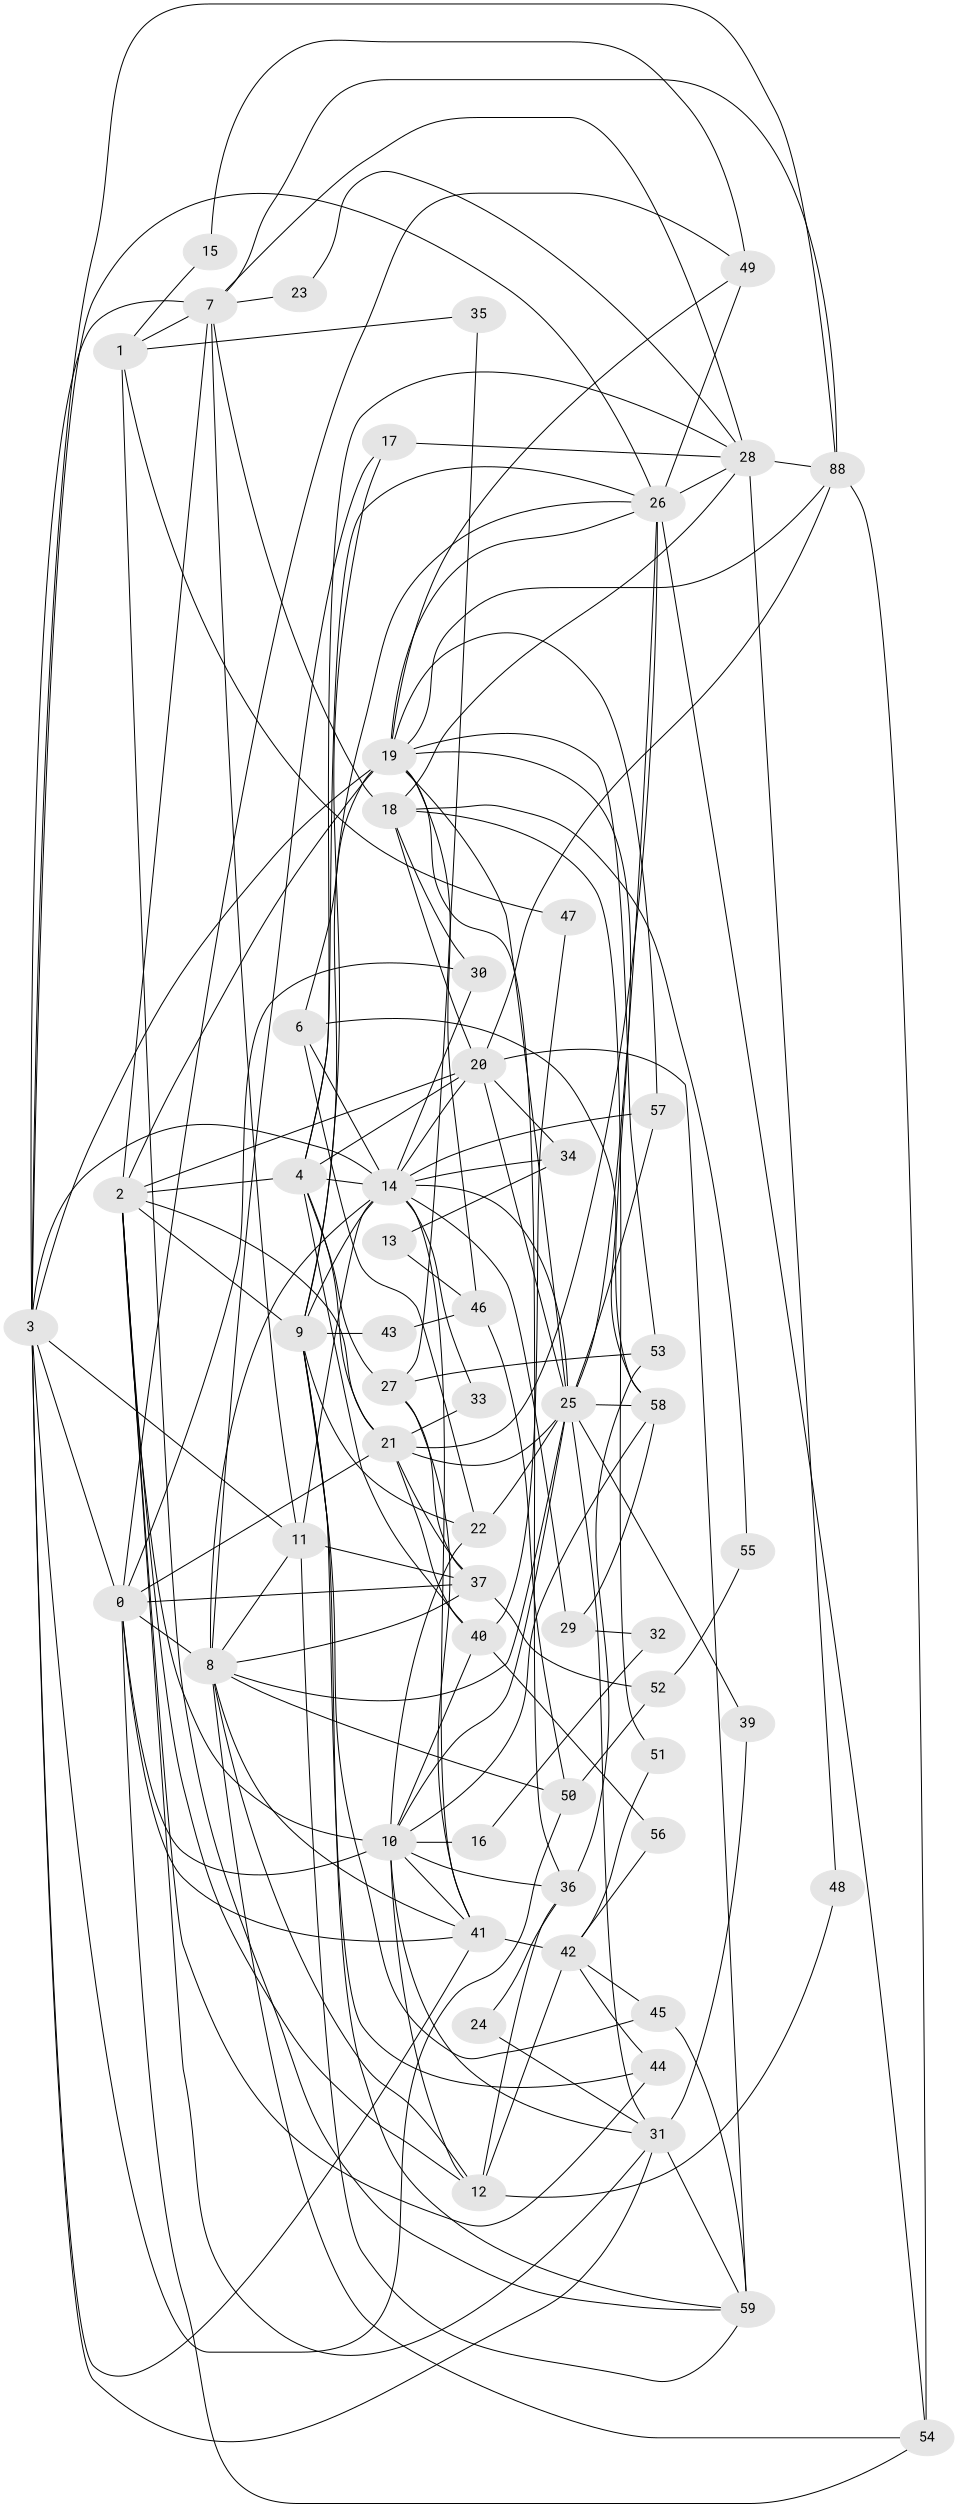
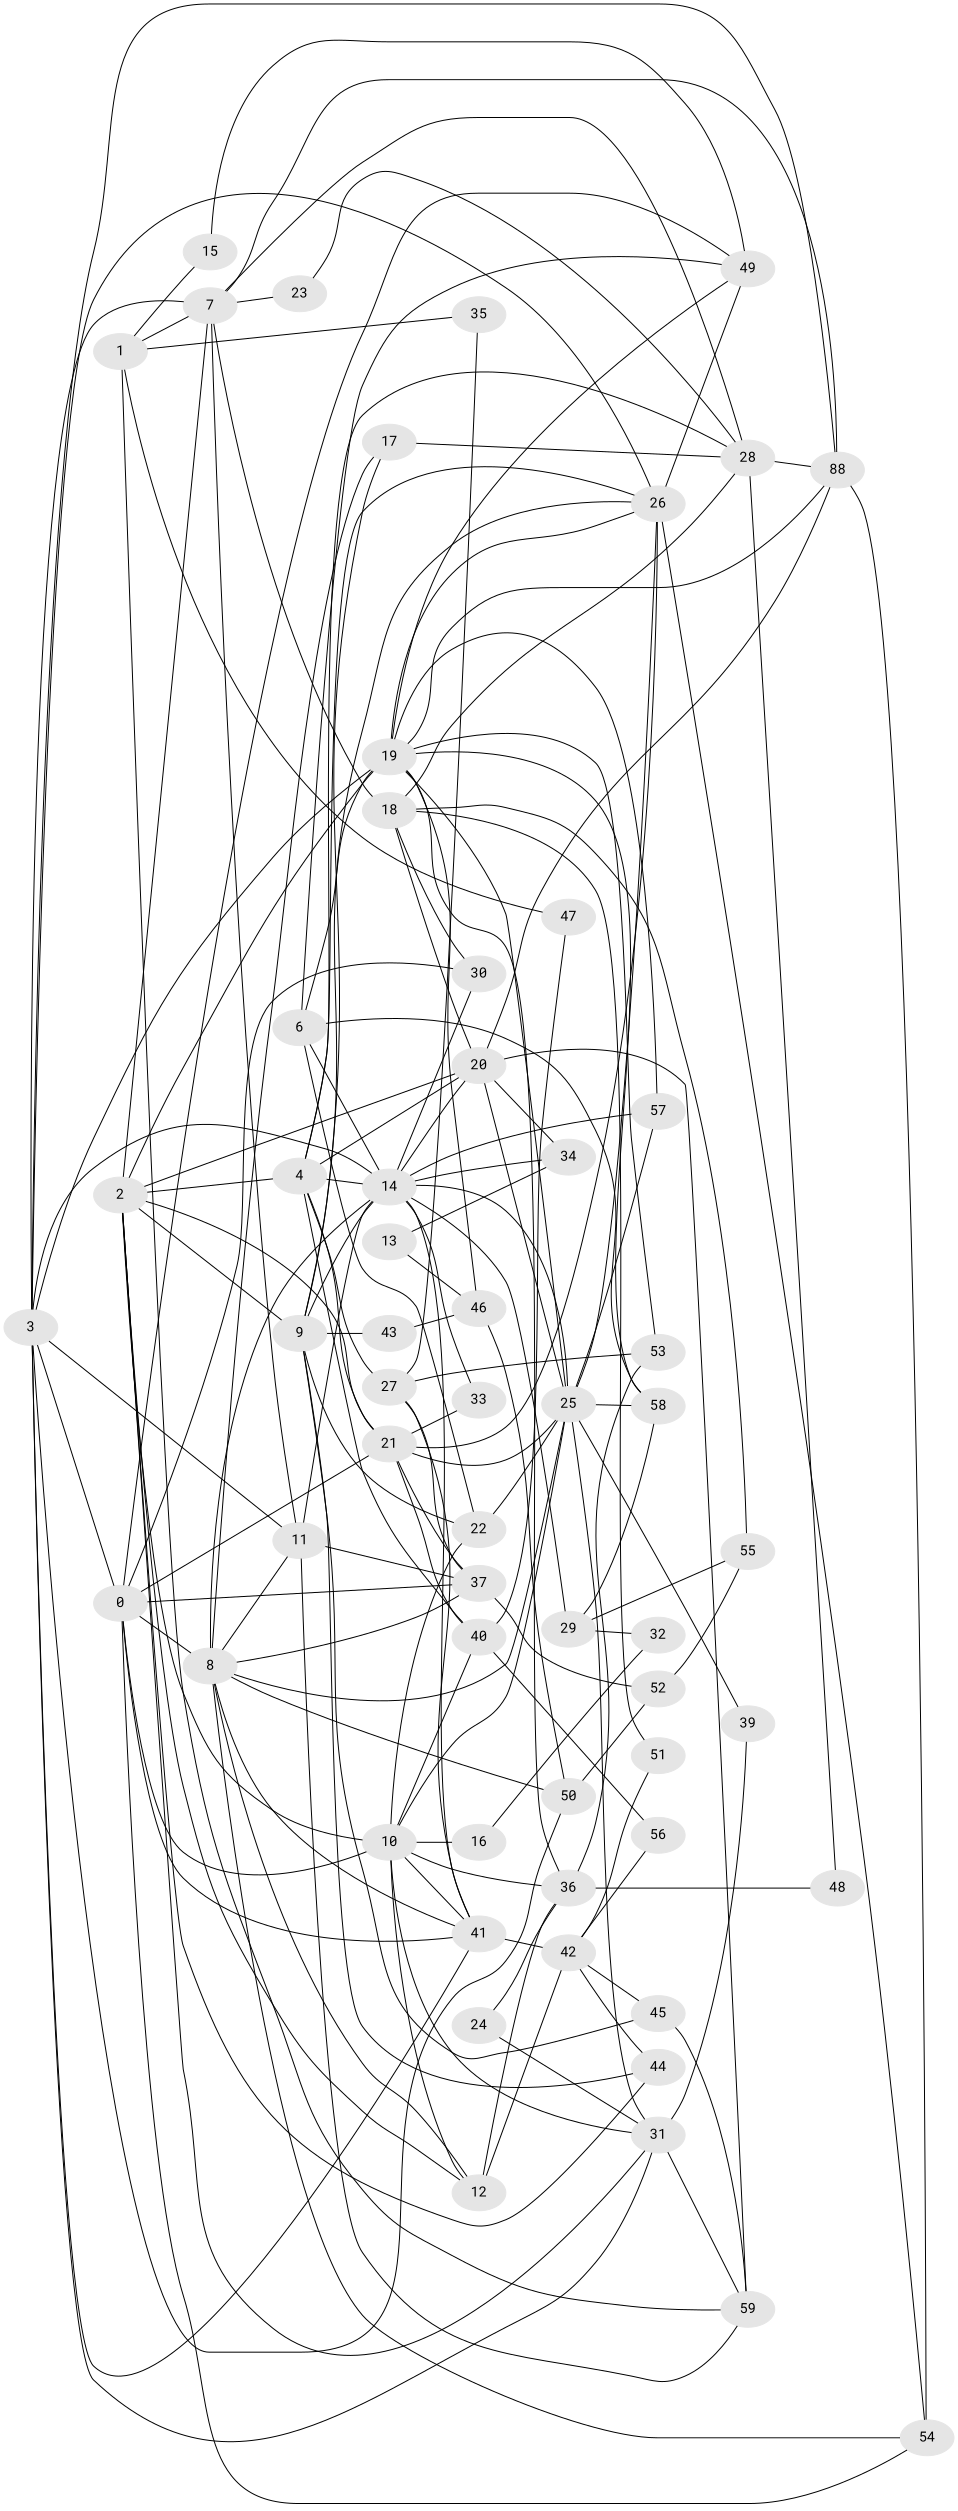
edge "49" -- "6": added
edge "28" -- "26": removed
edge "55" -- "29": added
edge "58" -- "10": removed
edge "9" -- "59": removed
edge "48" -- "12": now "48" -- "36"
